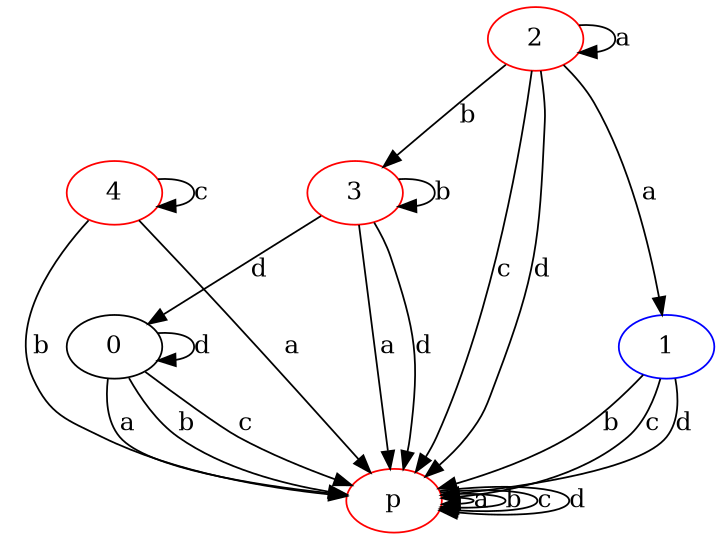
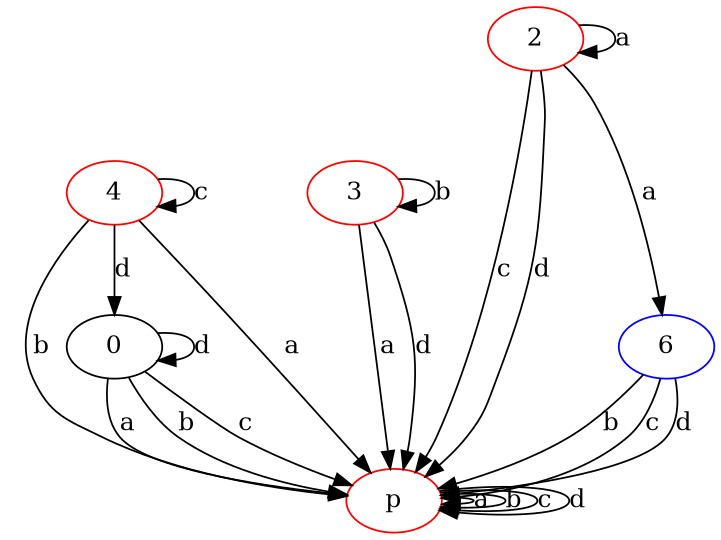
edge "2" -> "3": removed, label "b"
edge "3" -> "0": now "4" -> "0"
node "1": label "1" -> "6"
